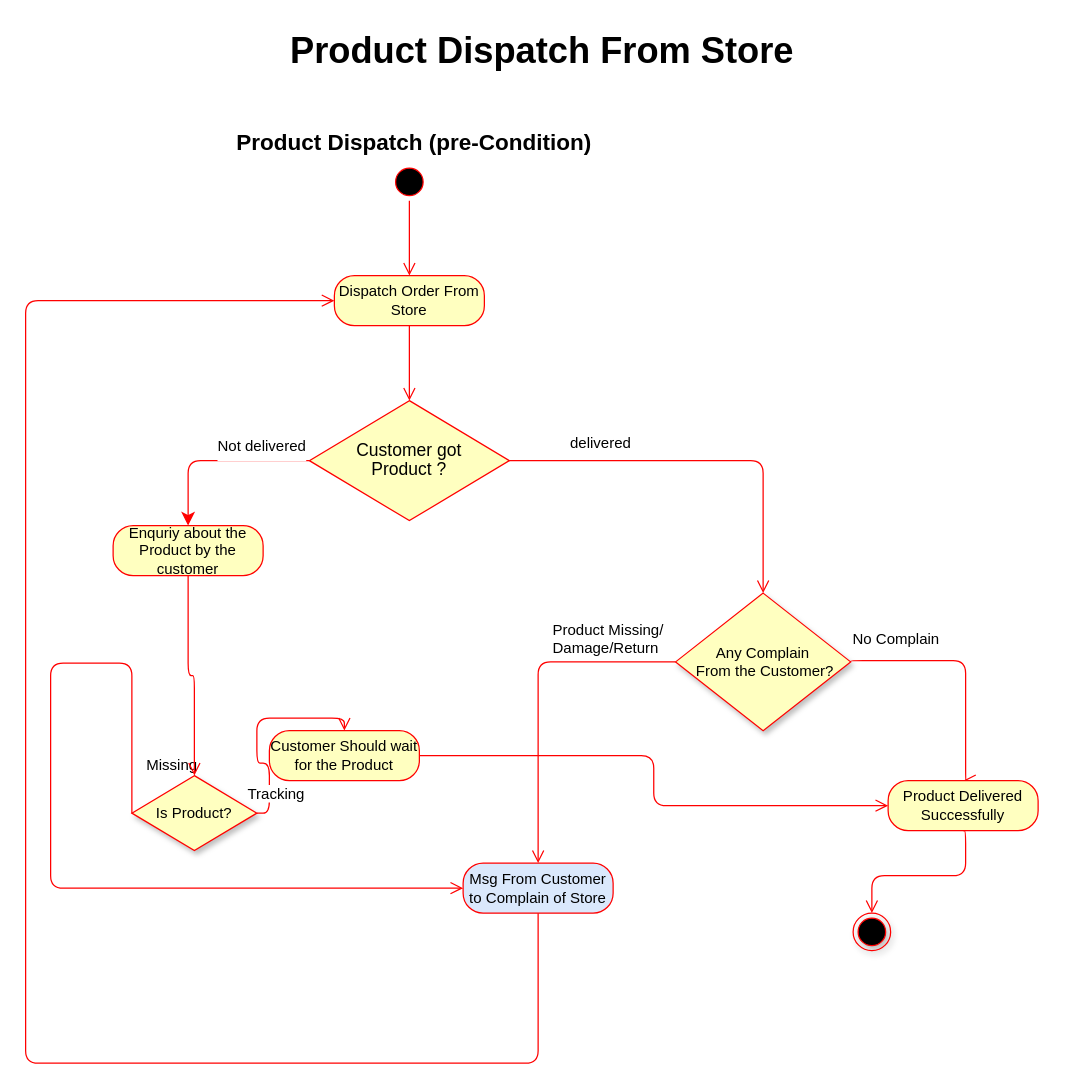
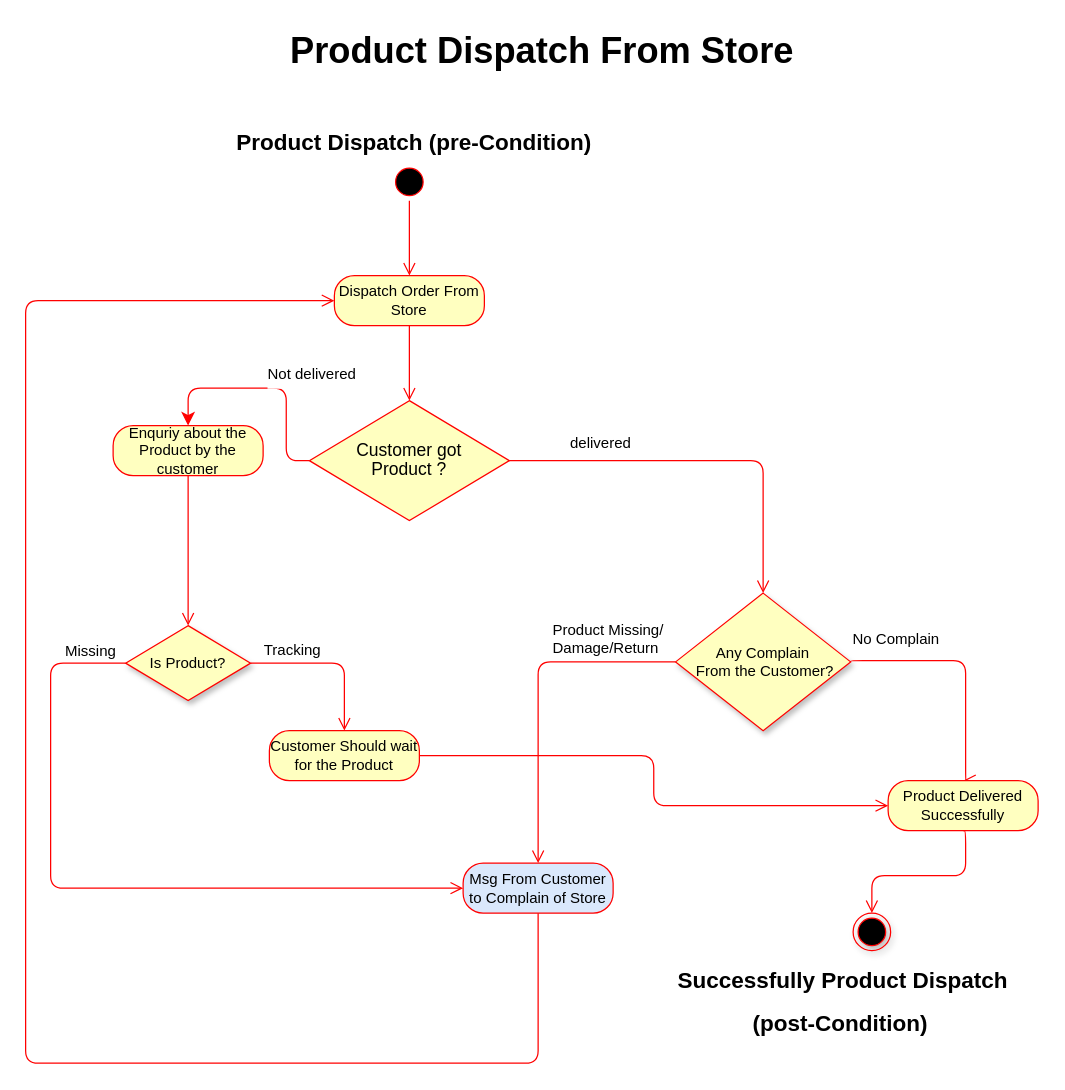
node "Enquriy about the Product by the customer": moved (188, 551) -> (188, 451)
node "Is Product?": moved (194, 813) -> (188, 663)
node "Successfully Product Dispatch (post-Condition)": added
